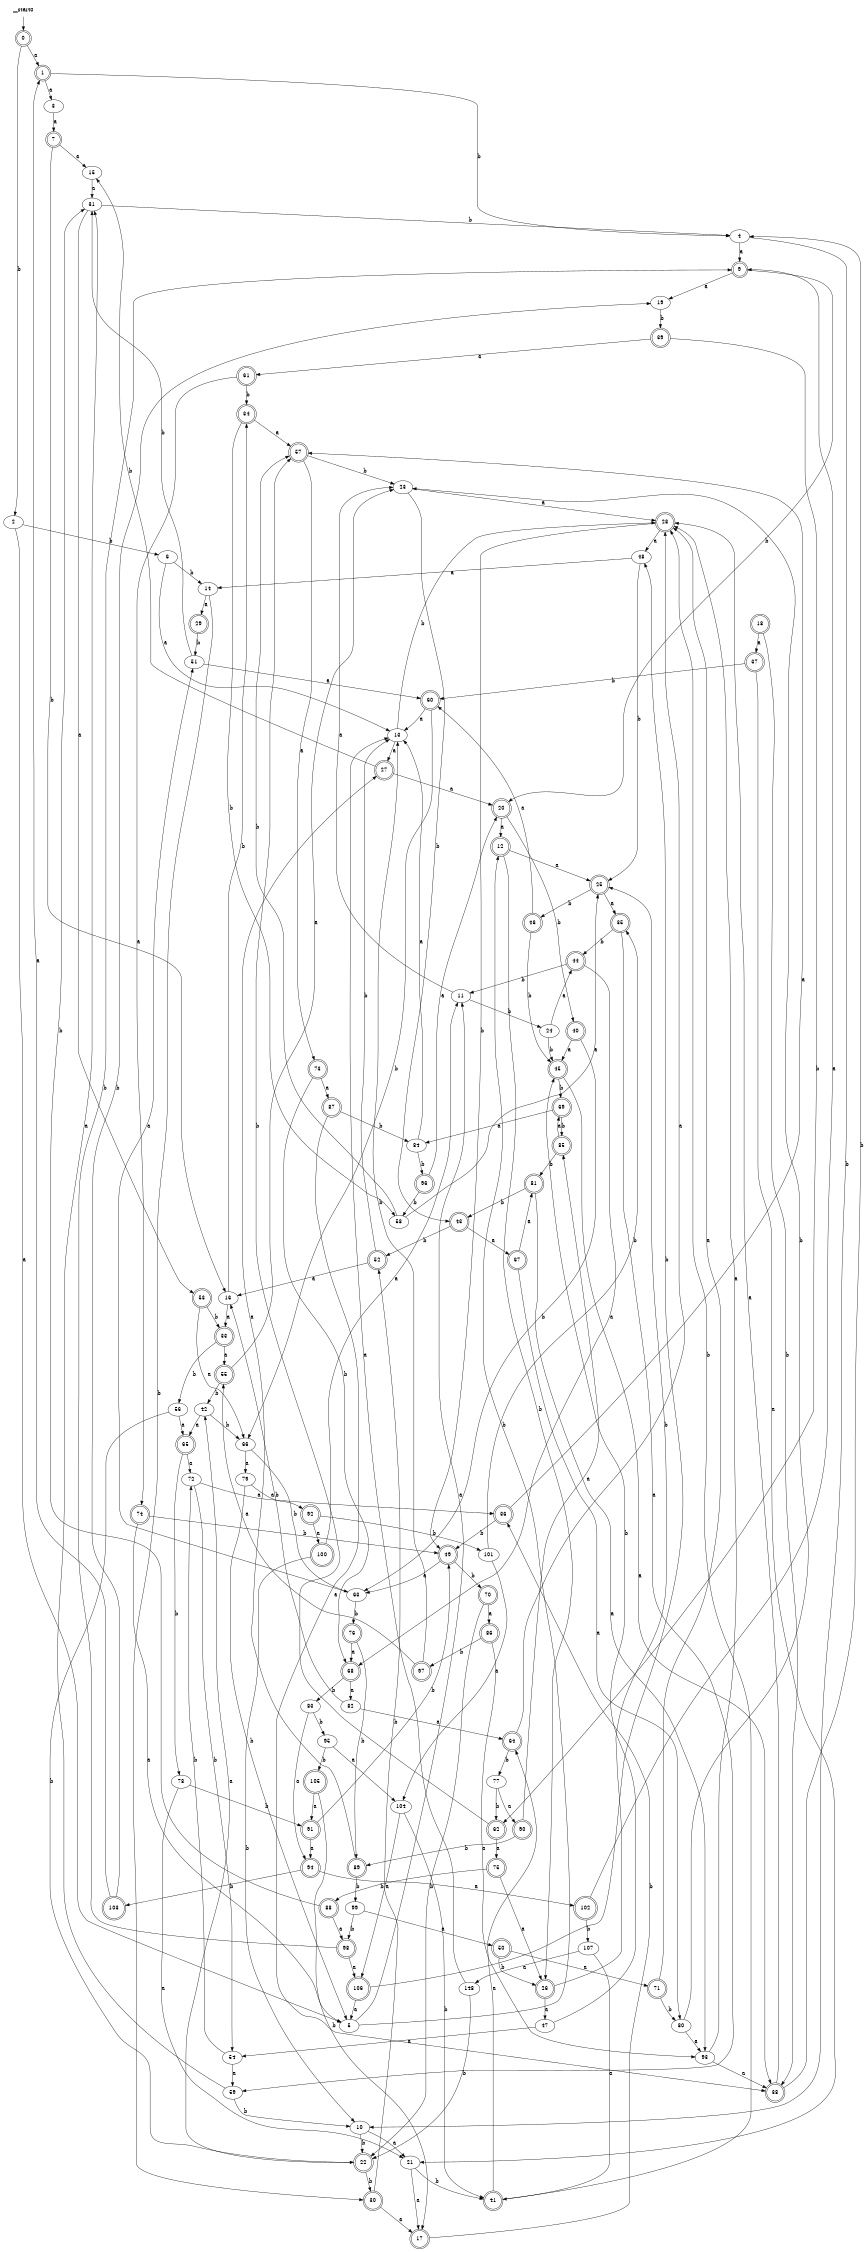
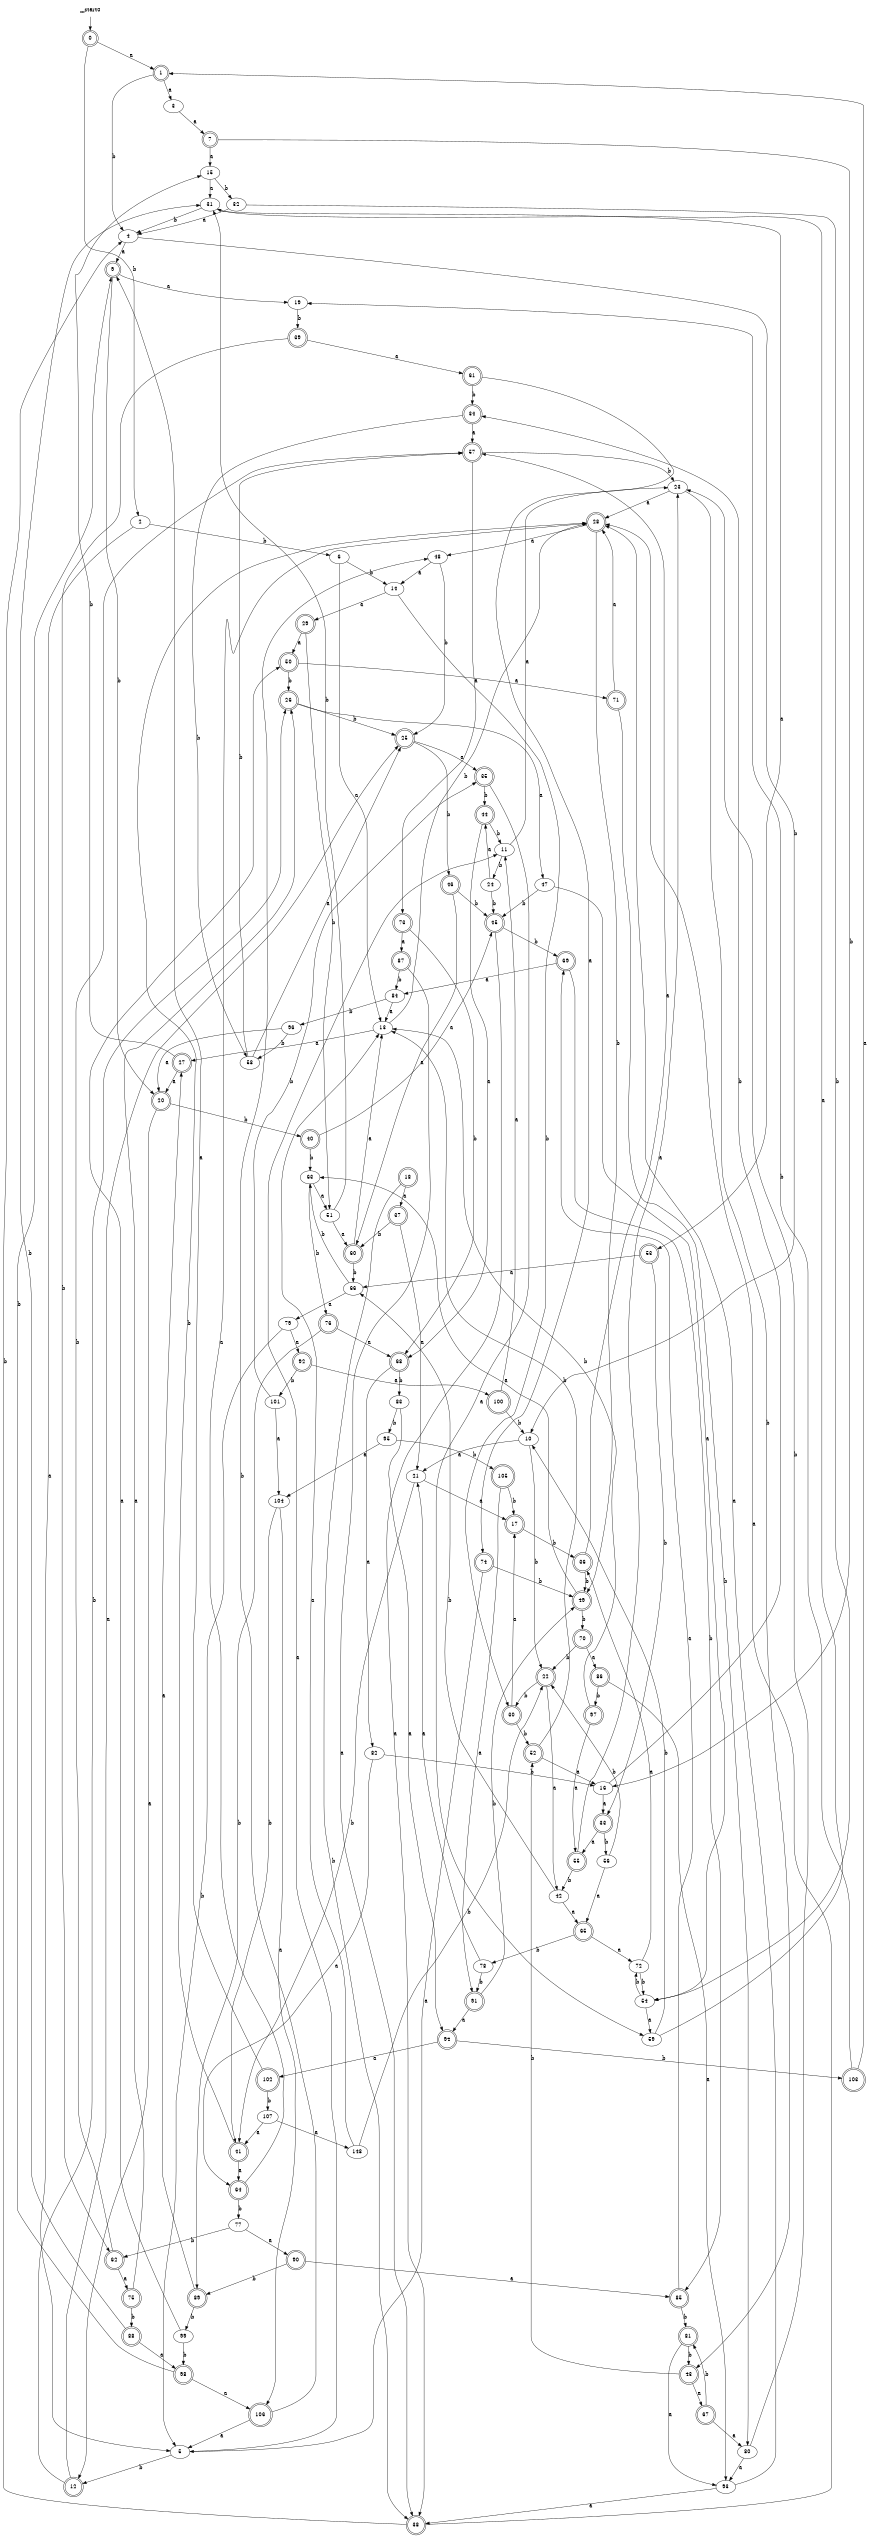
node "32": added
edge "29" -> "50": added, label "a"
node "96": shape doublecircle -> ellipse
edge "67" -> "81": label "a" -> "b"
